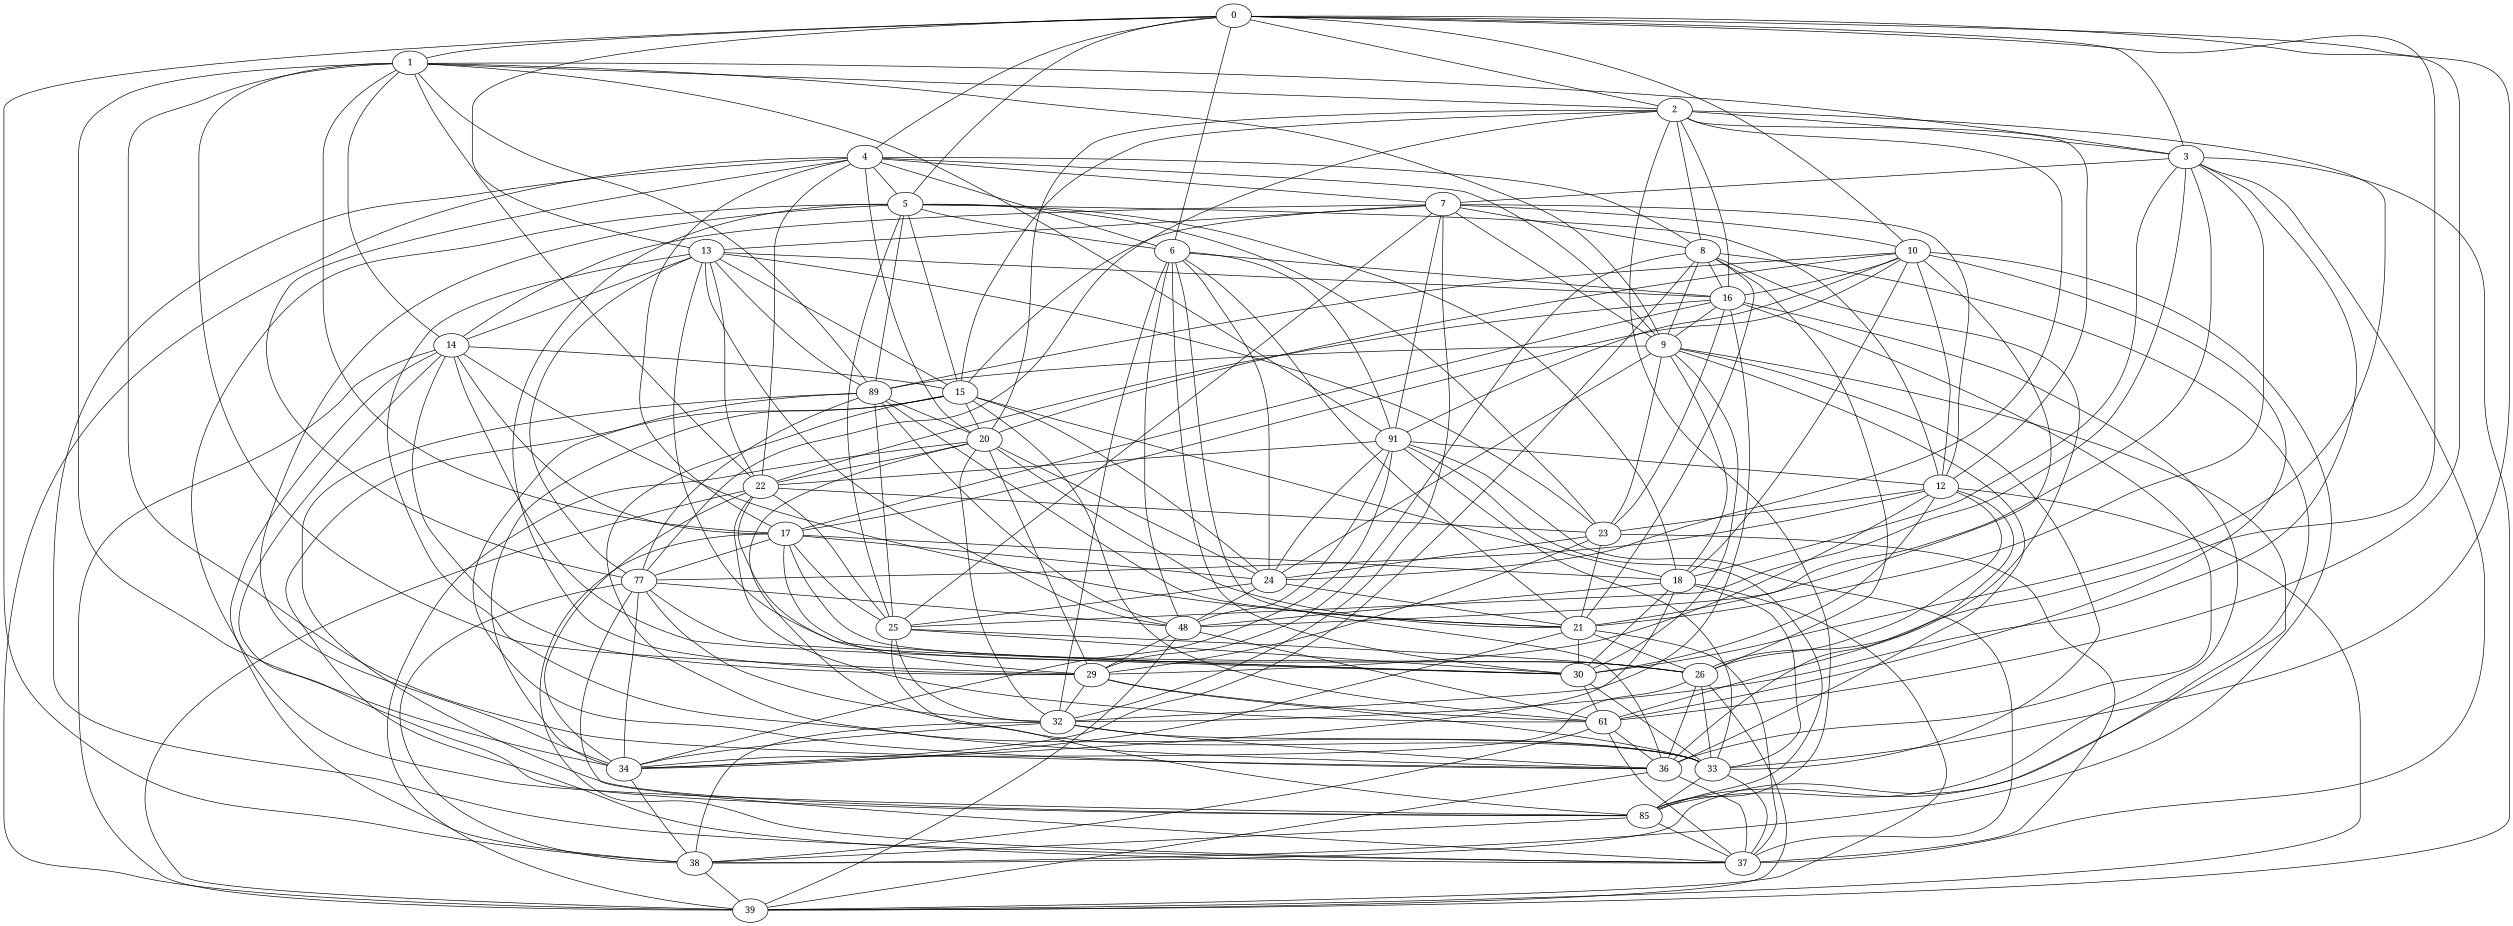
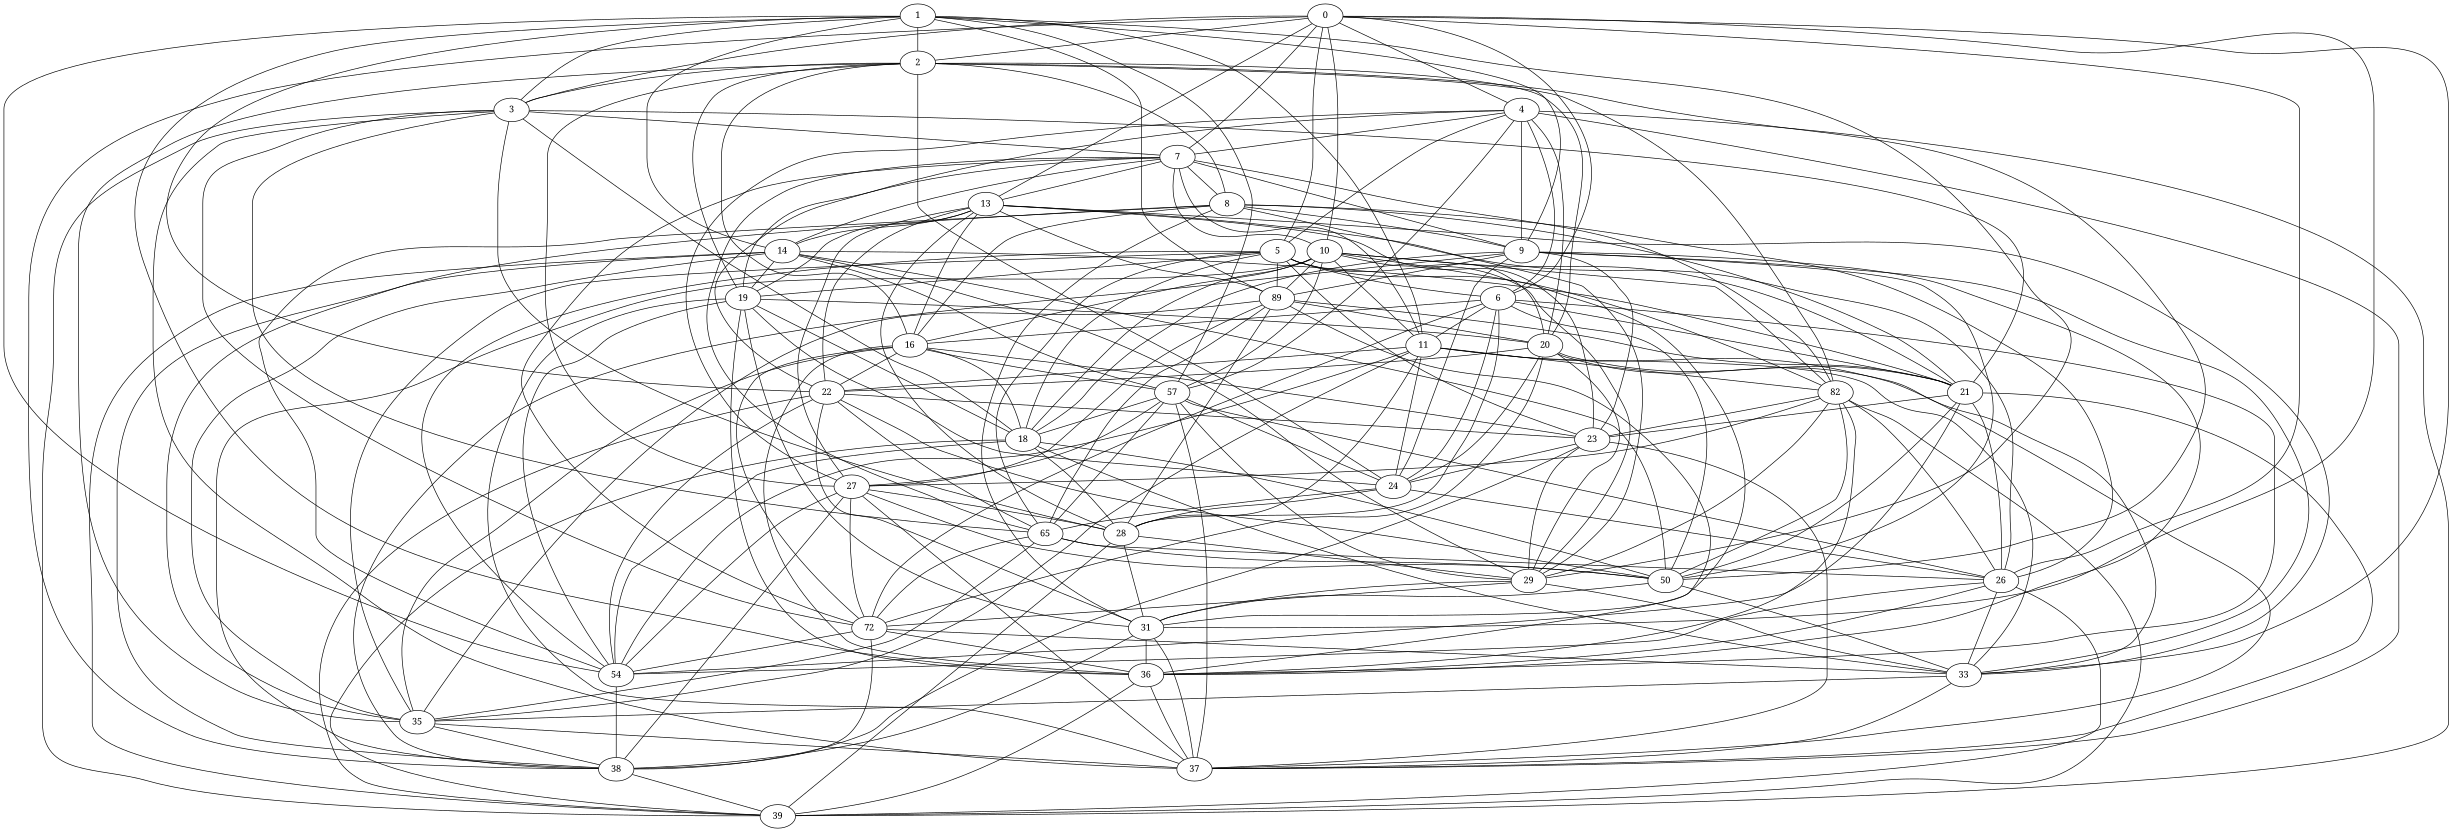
edge "0" -- "1": now "0" -- "7"
edge "4" -- "8": removed
edge "16" -- "9": now "16" -- "18"
node "15": label "15" -> "19"
node "91": label "91" -> "11"
node "12": label "12" -> "82"
node "17": label "17" -> "57"
node "77": label "77" -> "27"
edge "20" -- "39": removed
edge "24" -- "21": now "24" -- "26"
edge "23" -- "38": added
node "25": label "25" -> "65"
node "48": label "48" -> "28"
node "30": label "30" -> "50"
node "32": label "32" -> "72"
node "61": label "61" -> "31"
node "34": label "34" -> "54"
node "85": label "85" -> "35"
